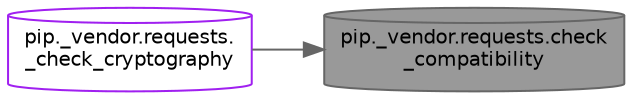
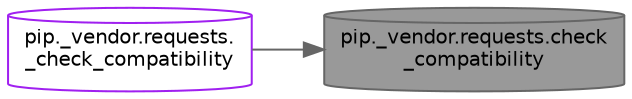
node "pip._vendor.requests. _check_cryptography": label "pip._vendor.requests. _check_cryptography" -> "pip._vendor.requests. _check_compatibility"
